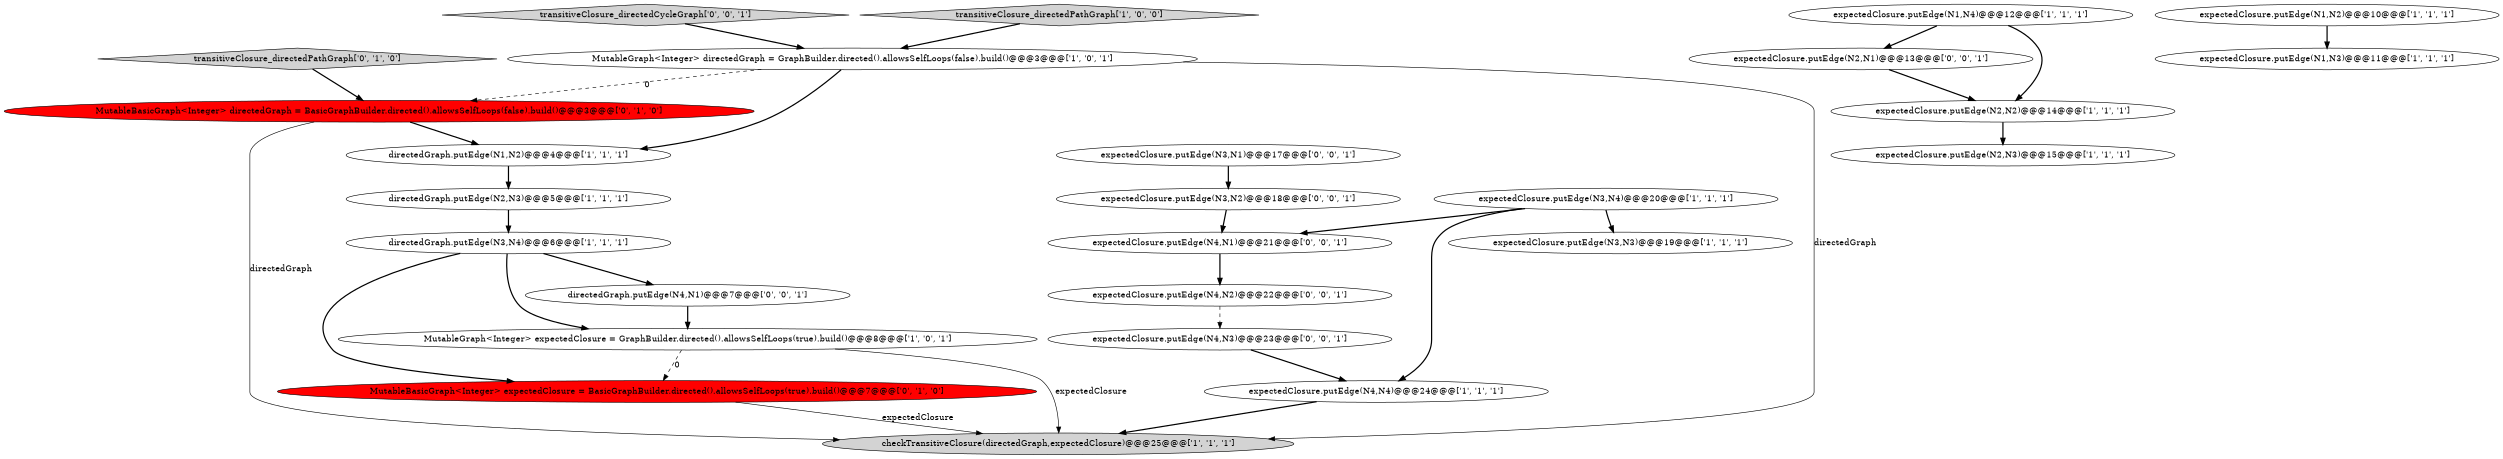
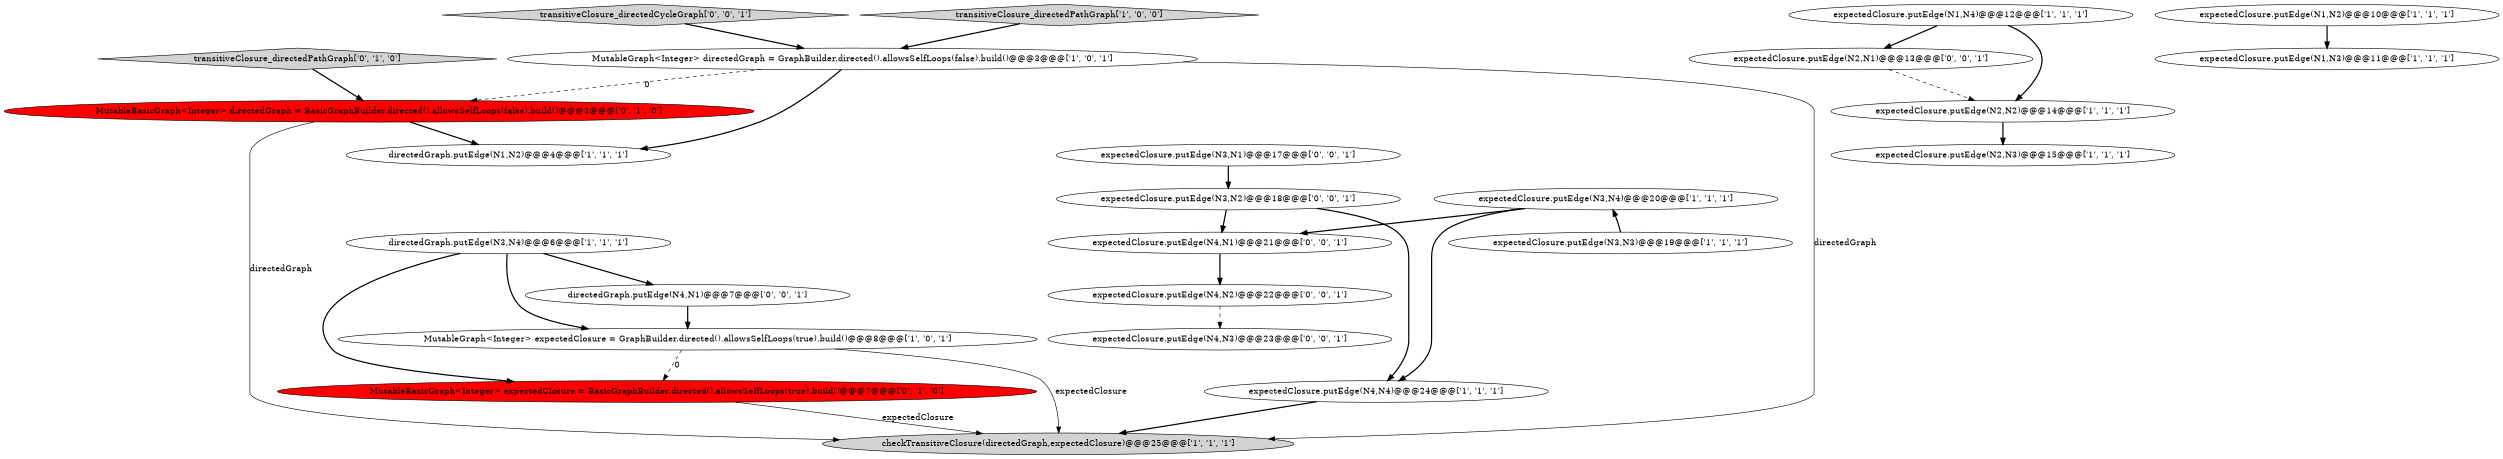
edge "expectedClosure.putEdge(N2,N1)@@@13@@@['0', '0', '1']" -> "expectedClosure.putEdge(N2,N2)@@@14@@@['1', '1', '1']": style bold -> dashed
node "directedGraph.putEdge(N2,N3)@@@5@@@['1', '1', '1']": removed
edge "expectedClosure.putEdge(N3,N4)@@@20@@@['1', '1', '1']" -> "expectedClosure.putEdge(N3,N3)@@@19@@@['1', '1', '1']": reversed
edge "expectedClosure.putEdge(N4,N3)@@@23@@@['0', '0', '1']" -> "expectedClosure.putEdge(N4,N4)@@@24@@@['1', '1', '1']": now "expectedClosure.putEdge(N3,N2)@@@18@@@['0', '0', '1']" -> "expectedClosure.putEdge(N4,N4)@@@24@@@['1', '1', '1']"
